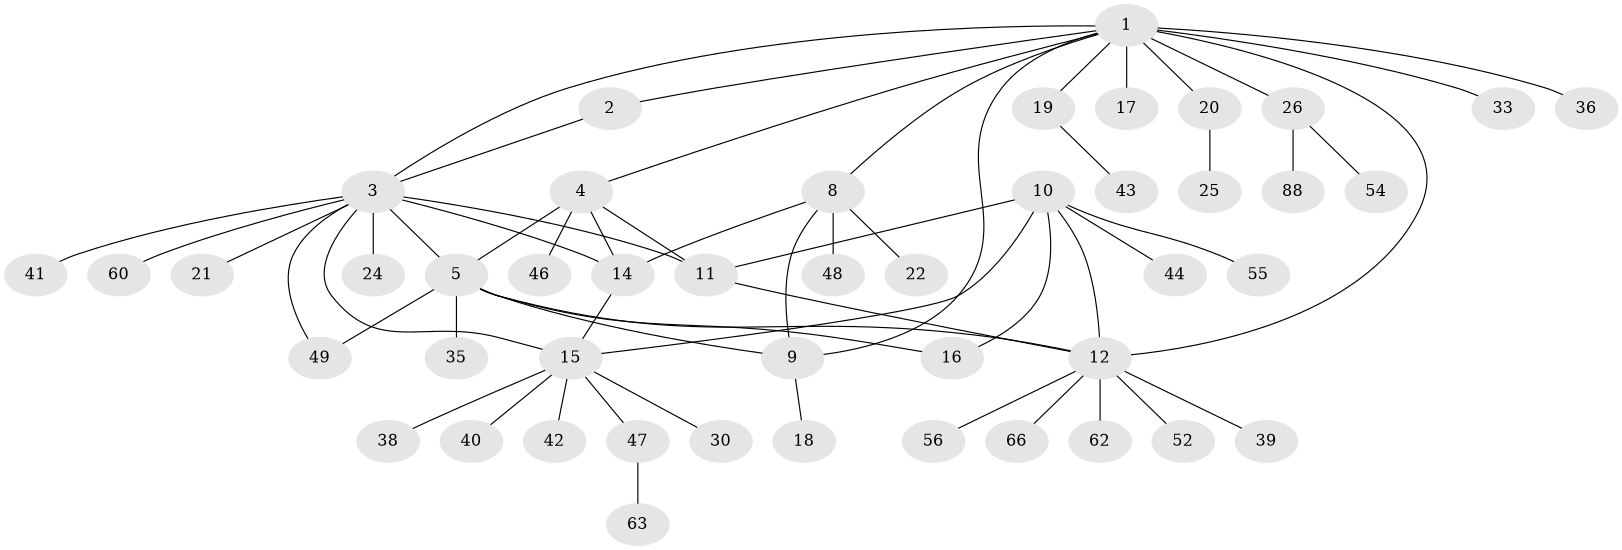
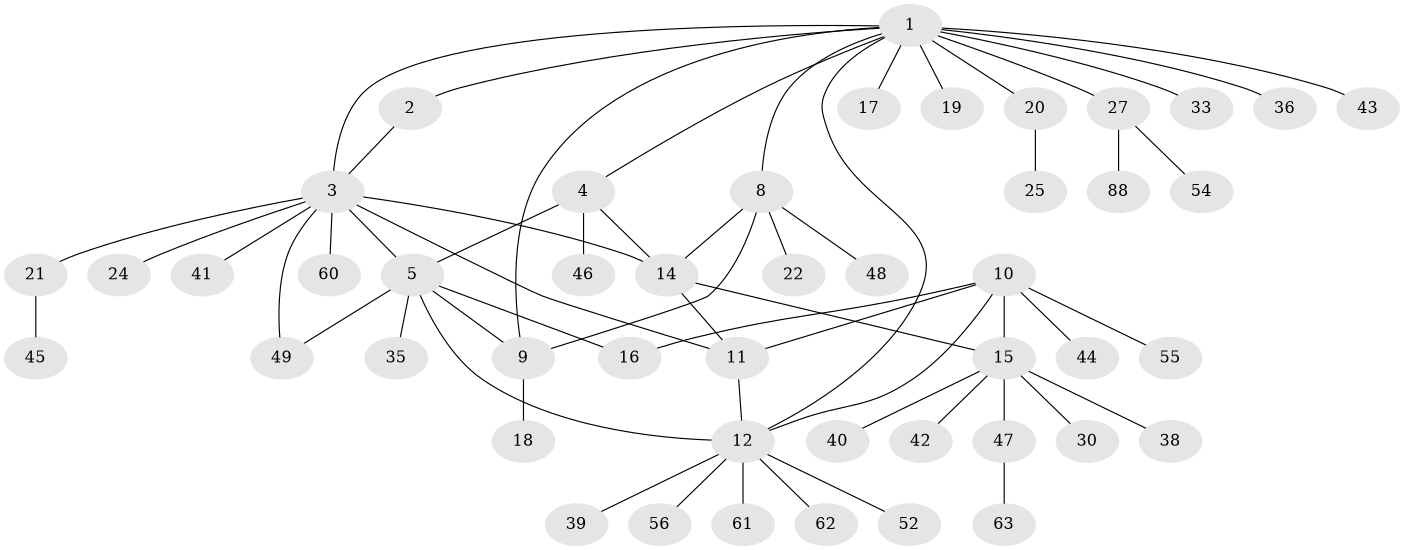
node "26": label "26" -> "27"
edge "19" -- "43": now "1" -- "43"
edge "4" -- "11": now "14" -- "11"
edge "3" -- "15": removed
node "45": added
node "66": label "66" -> "61"
